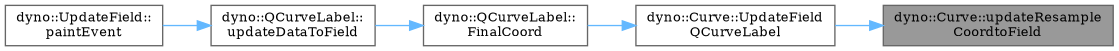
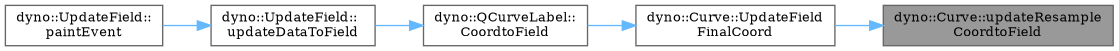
node "dyno::QCurveLabel:: updateDataToField": label "dyno::QCurveLabel:: updateDataToField" -> "dyno::UpdateField:: updateDataToField"
node "dyno::QCurveLabel:: FinalCoord": label "dyno::QCurveLabel:: FinalCoord" -> "dyno::QCurveLabel:: CoordtoField"
node "dyno::Curve::UpdateField QCurveLabel": label "dyno::Curve::UpdateField QCurveLabel" -> "dyno::Curve::UpdateField FinalCoord"
